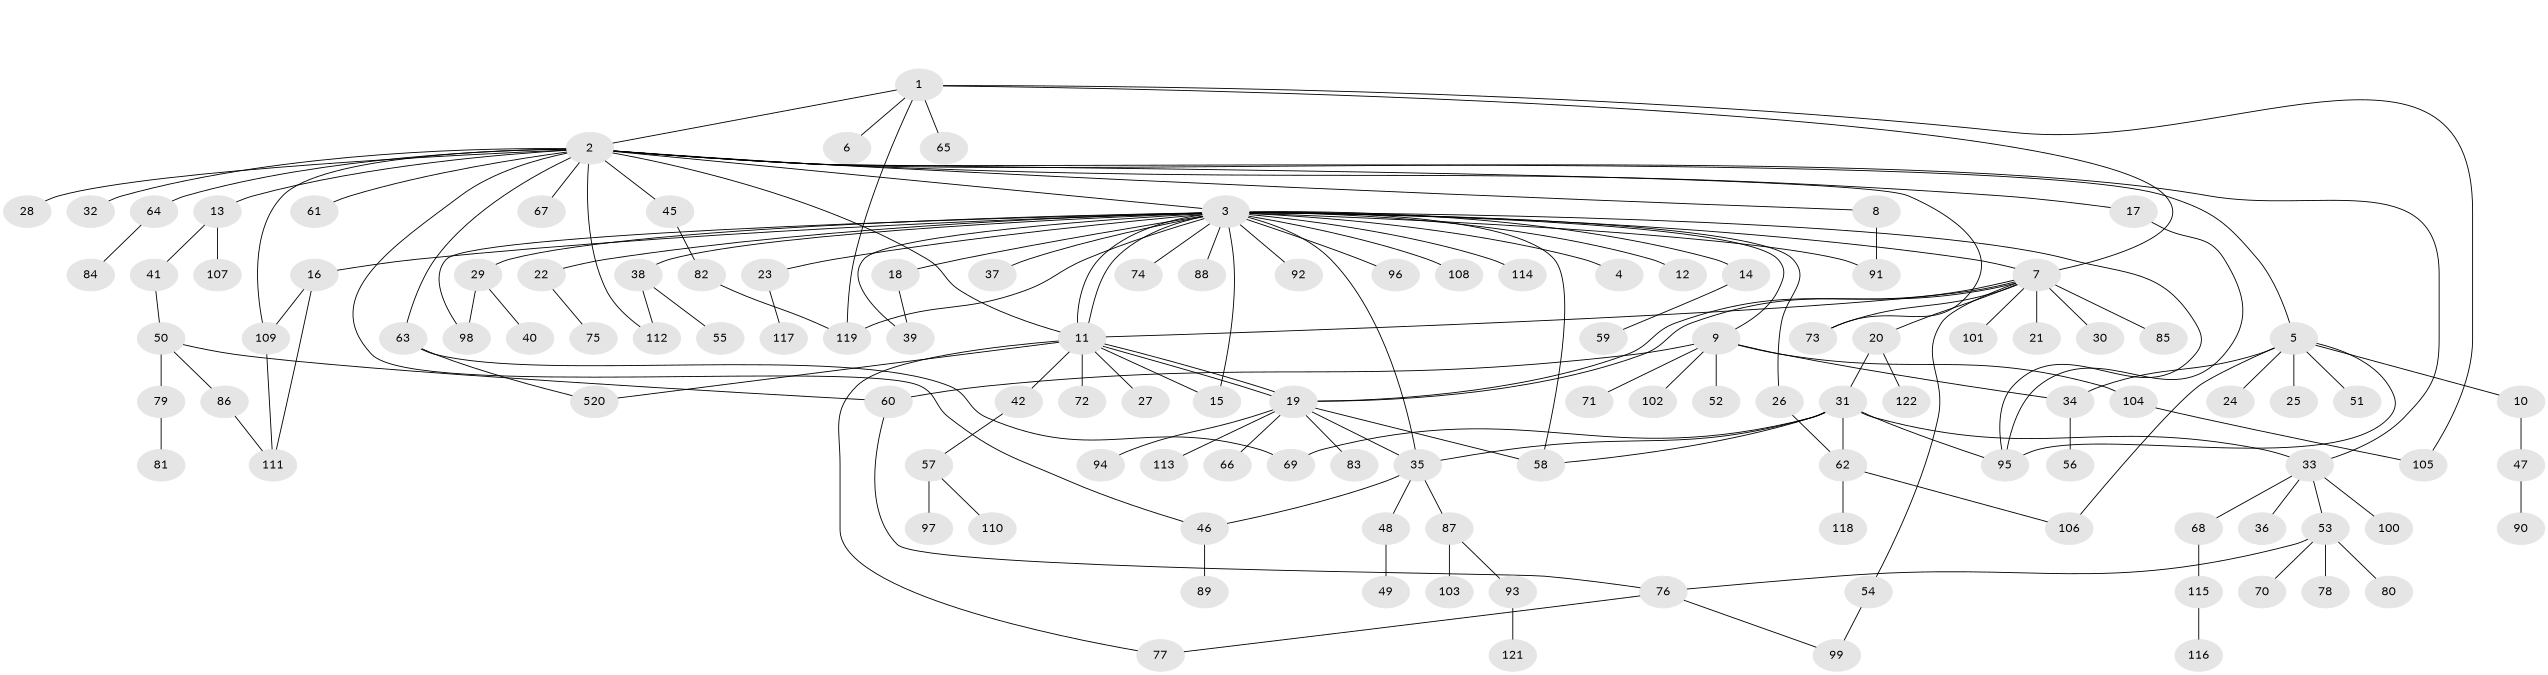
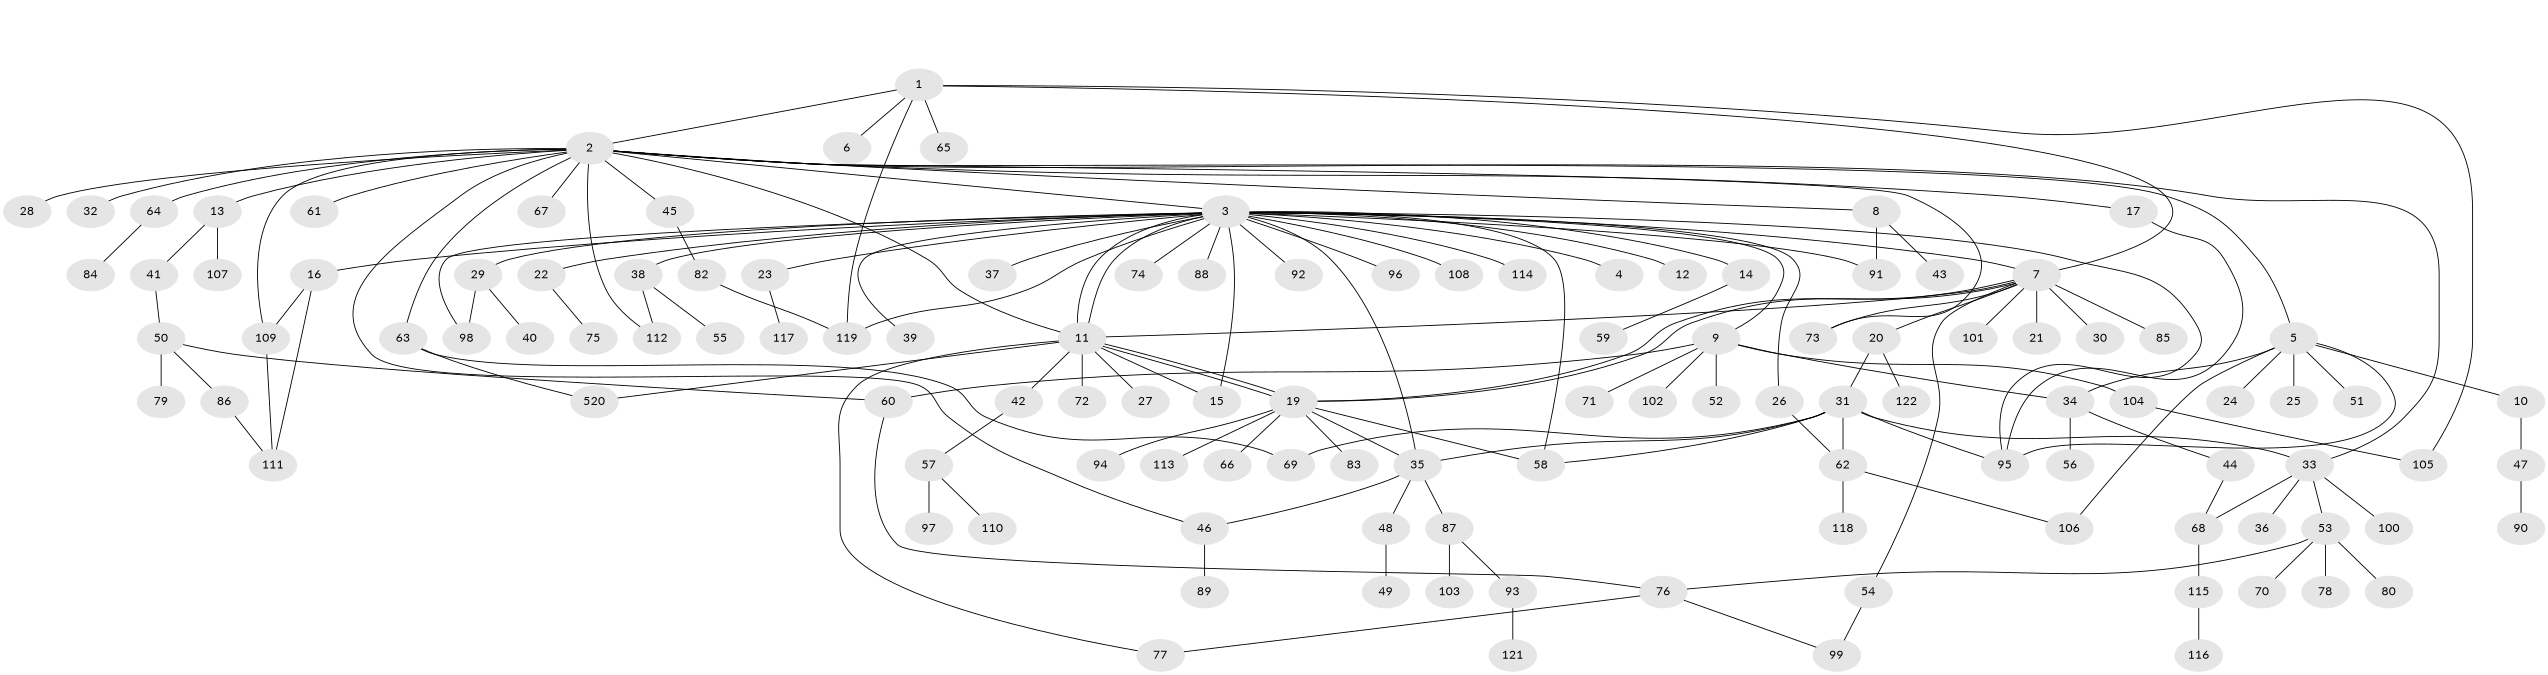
node "18": removed
node "43": added
node "81": removed
node "44": added
